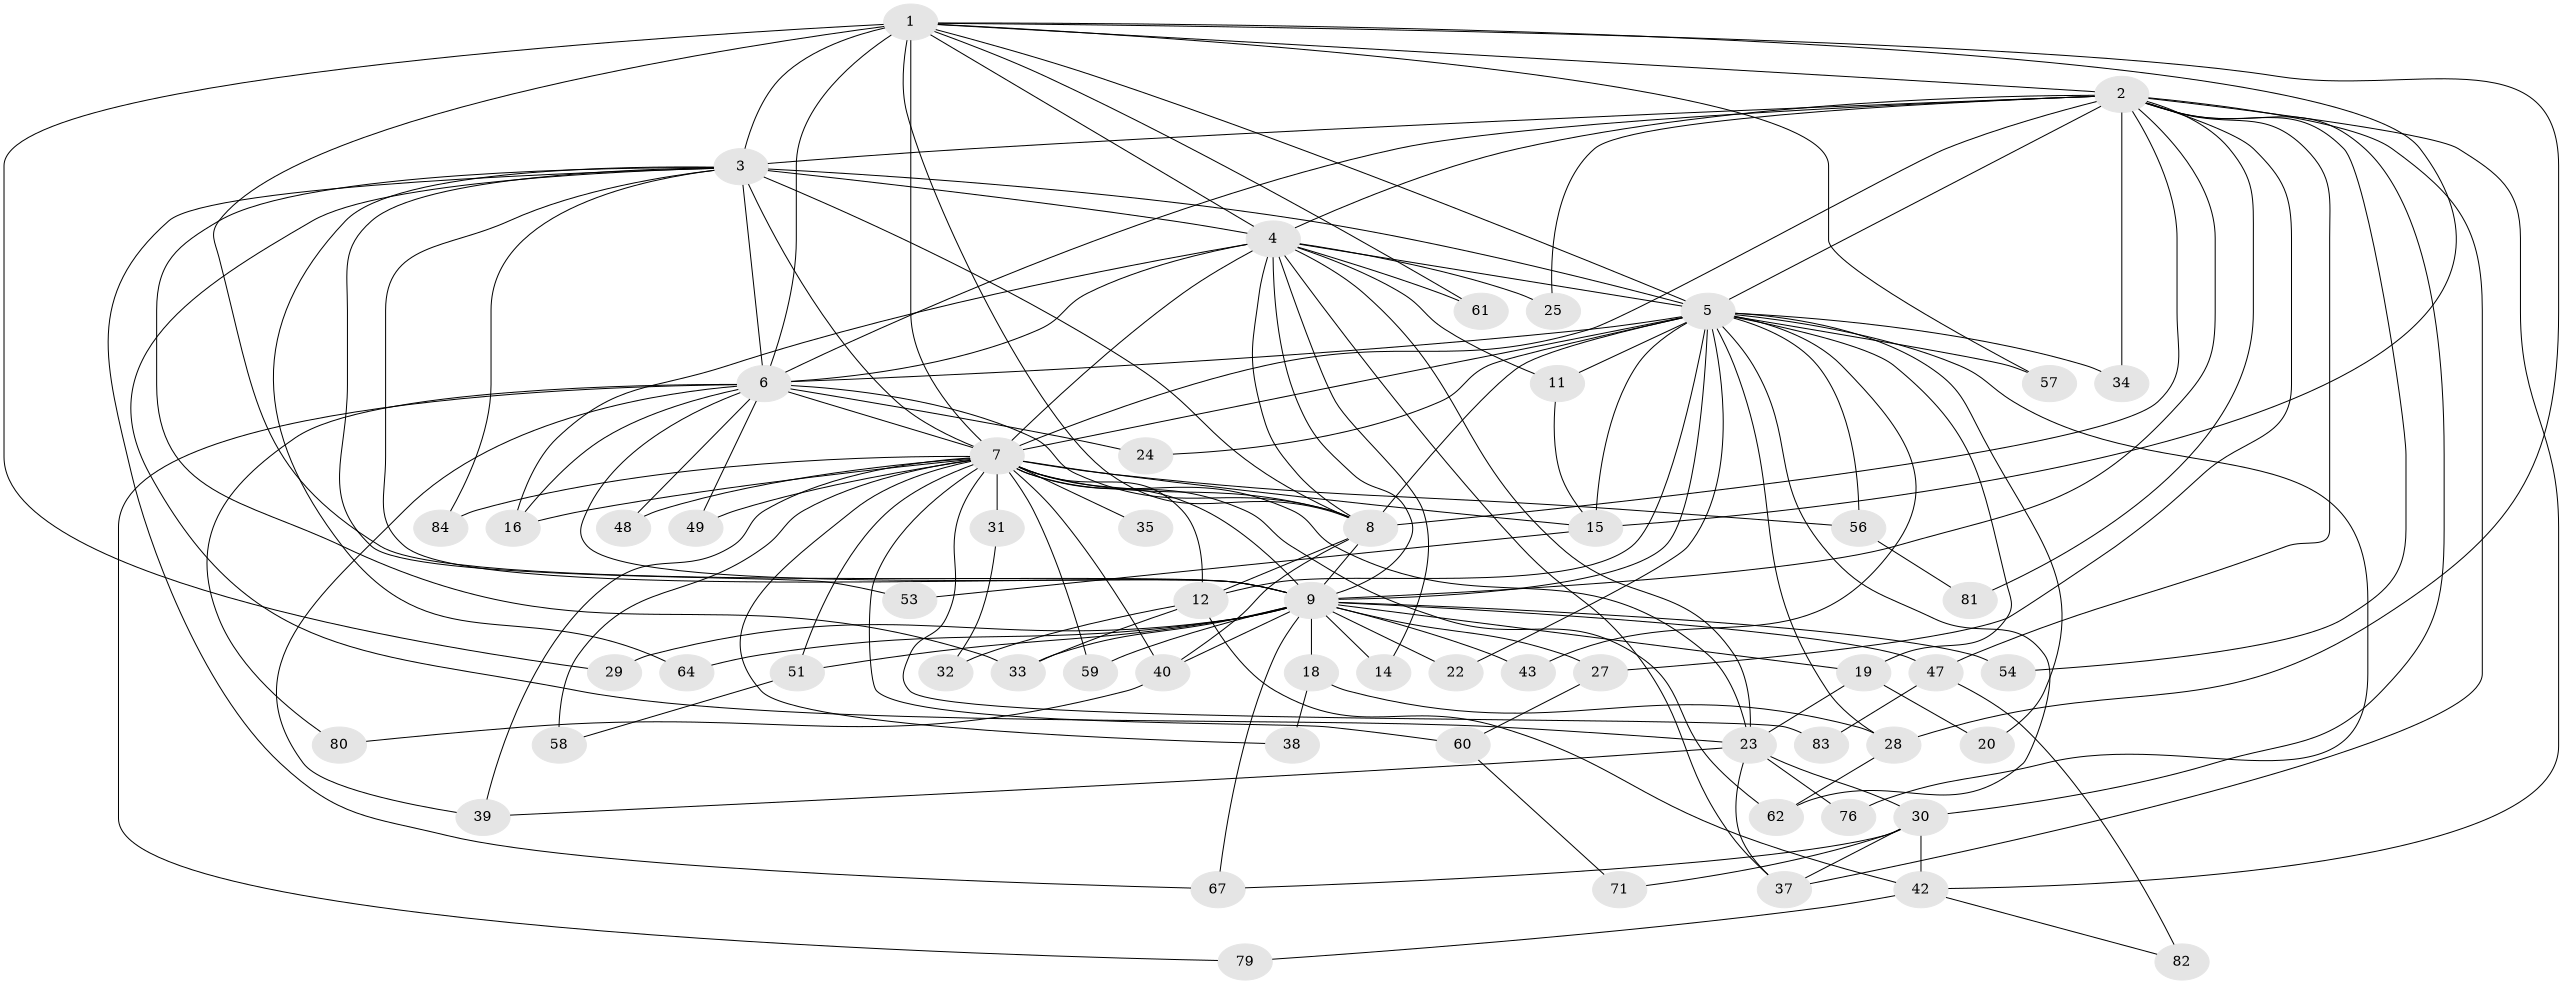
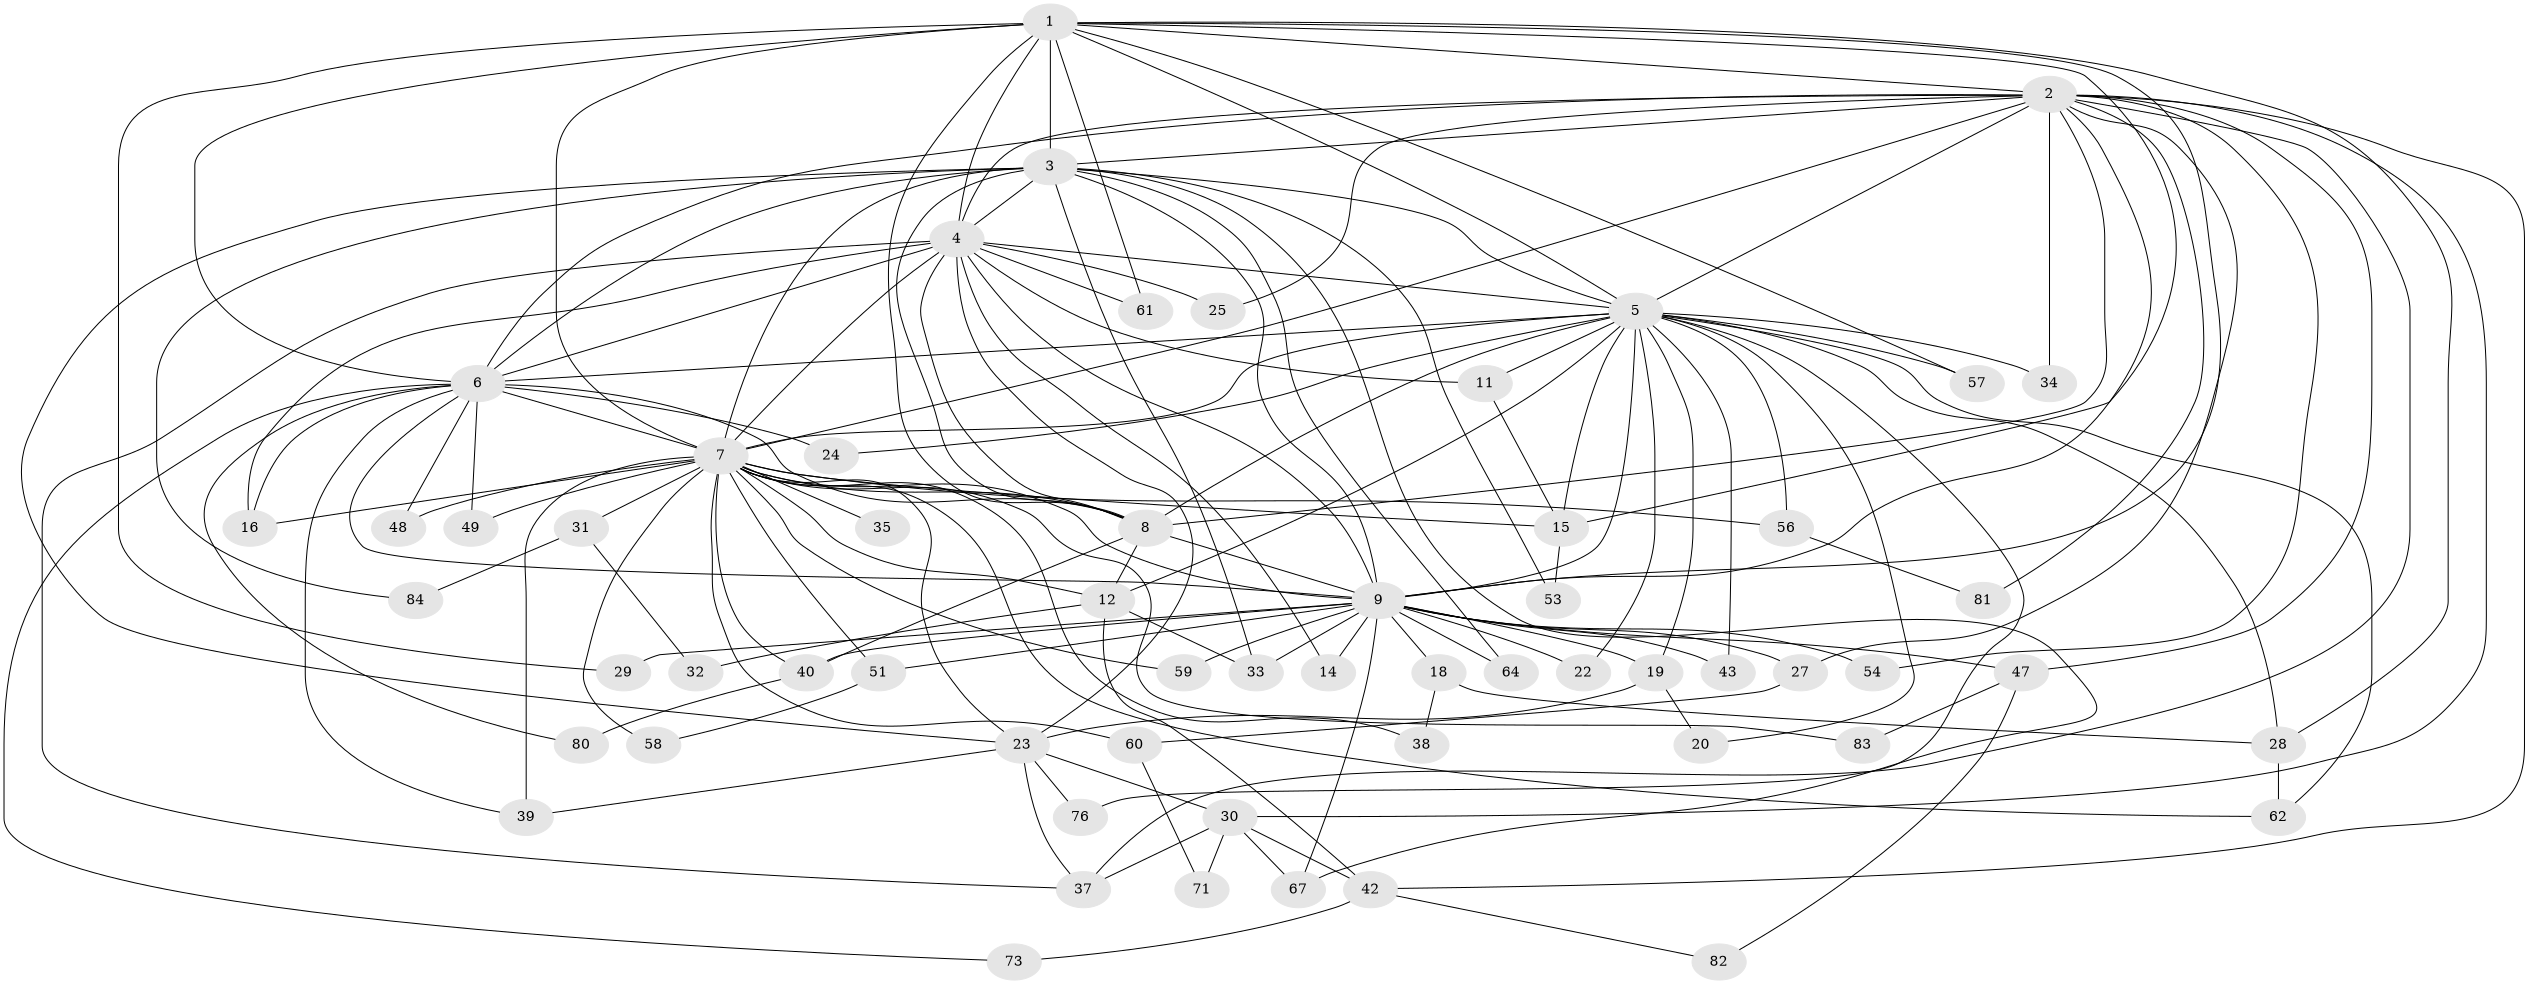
edge "7" -- "84": now "31" -- "84"
node "79": label "79" -> "73"
